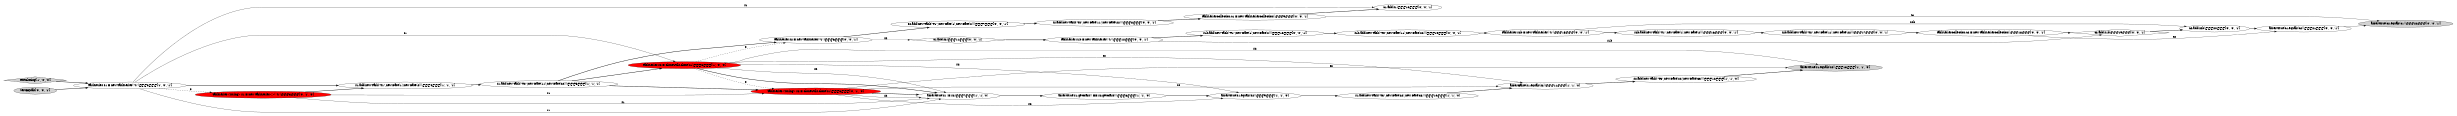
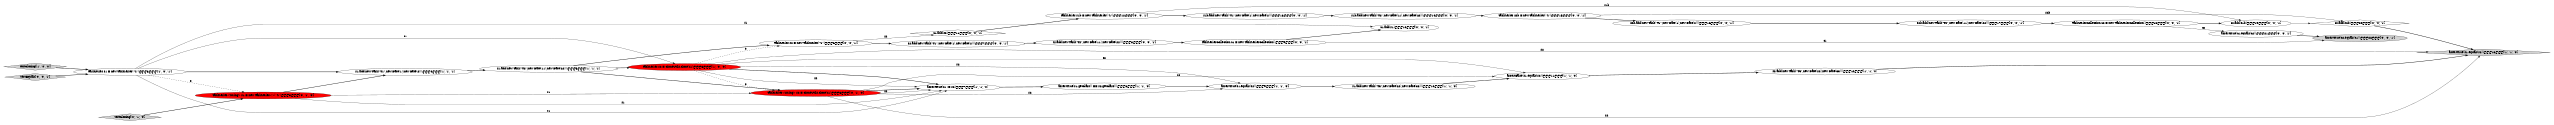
edge "assertTrue(c1.equals(c2))@@@21@@@['0', '0', '1']" -> "assertTrue(c2.equals(c1))@@@22@@@['0', '0', '1']": style solid -> bold
node "c2.add(s2b)@@@20@@@['0', '0', '1']": shape ellipse -> diamond
edge "c2.add(s2b)@@@20@@@['0', '0', '1']" -> "assertTrue(c1.equals(c2))@@@21@@@['0', '0', '1']": now "c2.add(s2b)@@@20@@@['0', '0', '1']" -> "assertTrue(s1.equals(s2))@@@13@@@['1', '1', '0']"
edge "c2.add(s1b)@@@19@@@['0', '0', '1']" -> "c2.add(s2b)@@@20@@@['0', '0', '1']": style bold -> solid
node "c2.add(s1b)@@@19@@@['0', '0', '1']": shape diamond -> ellipse
node "assertTrue(s1.equals(s2))@@@13@@@['1', '1', '0']": shape ellipse -> diamond
node "testEquals['0', '0', '1']": shape ellipse -> diamond
node "testCloning['0', '1', '0']": added
